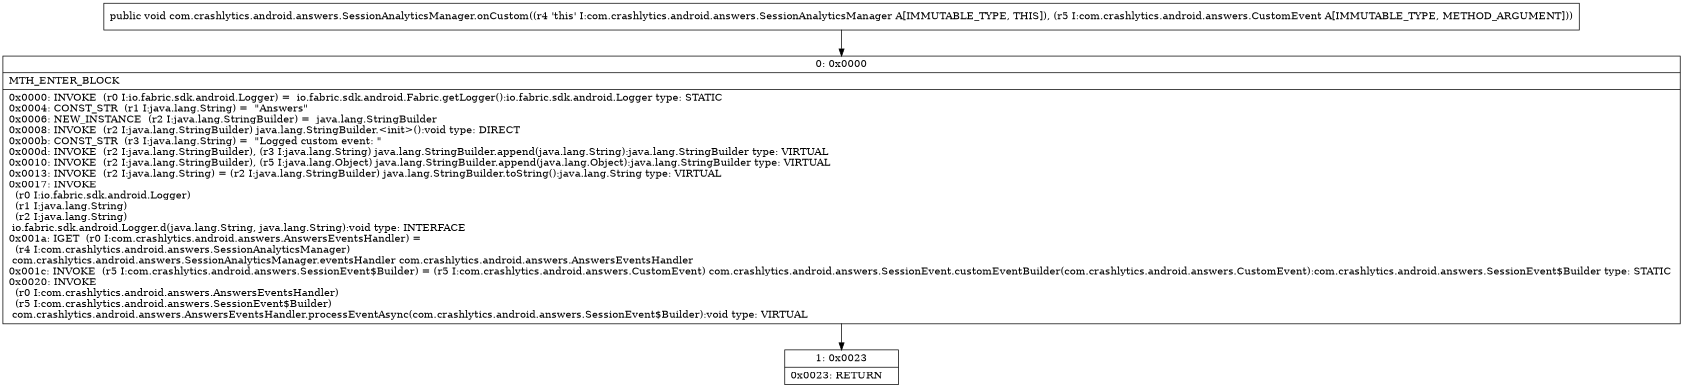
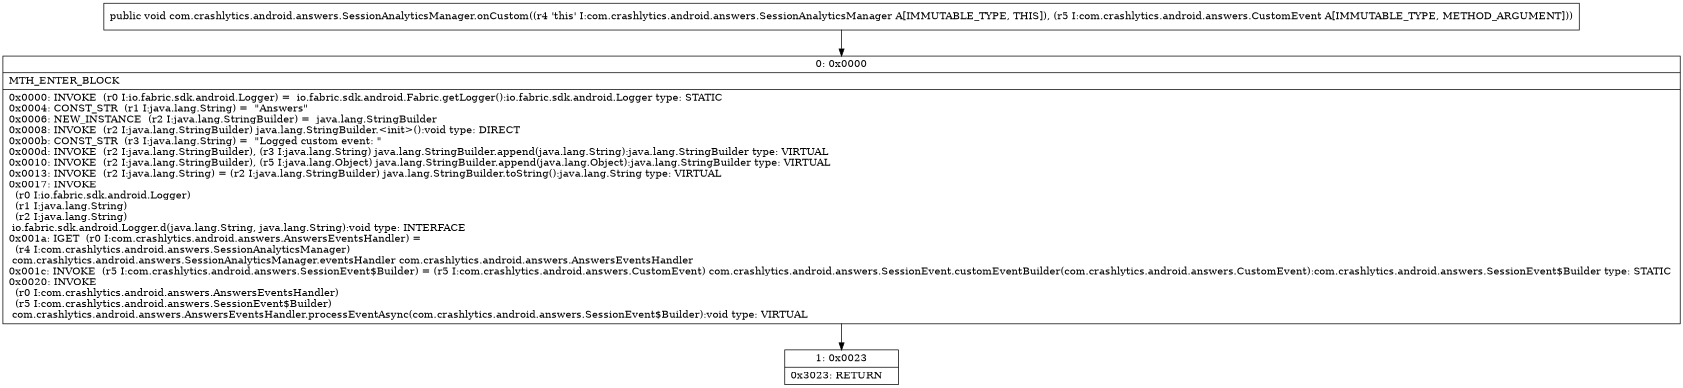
node "1: 0x0023": text "0x0023: RETURN" -> "0x3023: RETURN"
